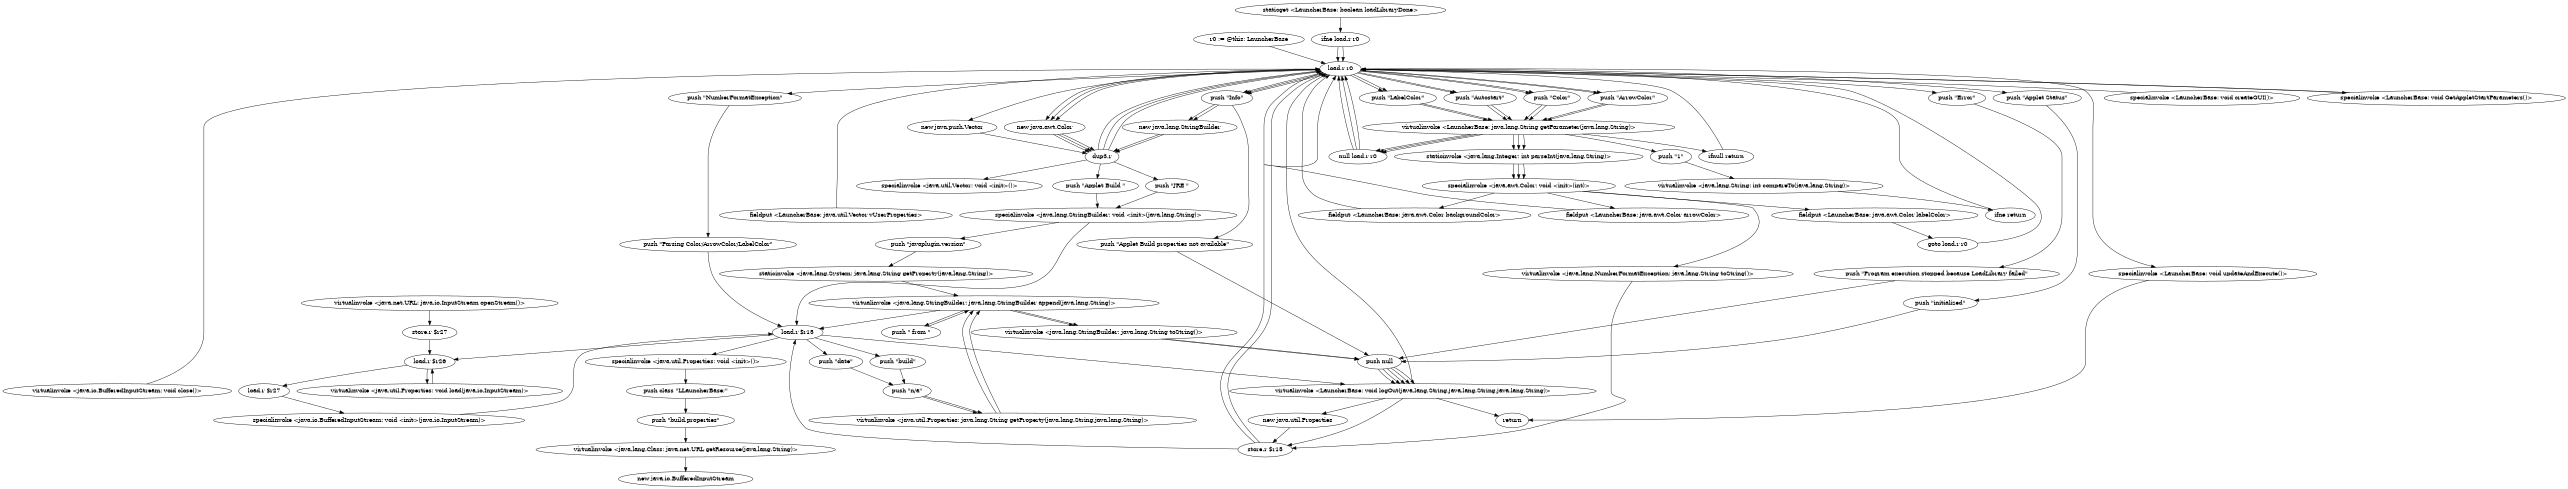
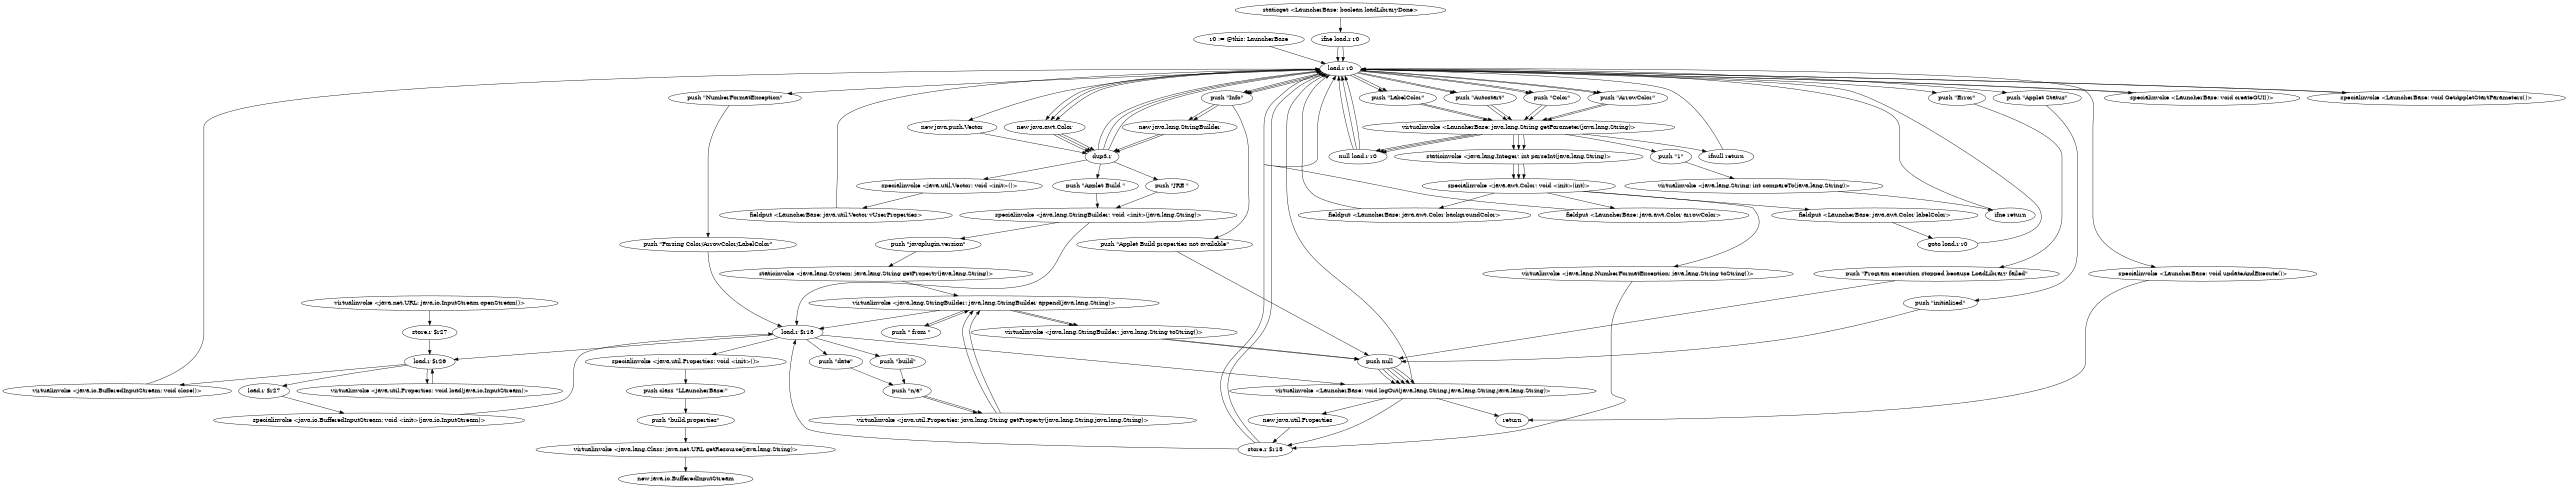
edge "load.r r0" -> "specialinvoke <LauncherBase: void createGUI()>": added
edge "specialinvoke <java.util.Vector: void <init>()>" -> "fieldput <LauncherBase: java.util.Vector vUserProperties>": added
edge "load.r $r26" -> "virtualinvoke <java.io.BufferedInputStream: void close()>": added
